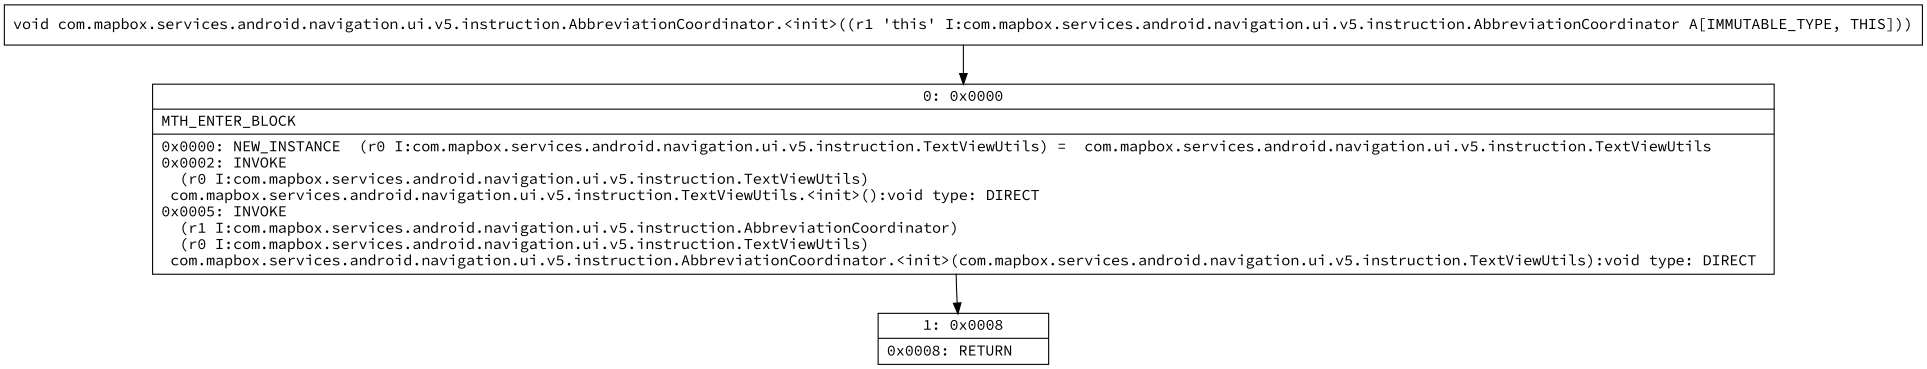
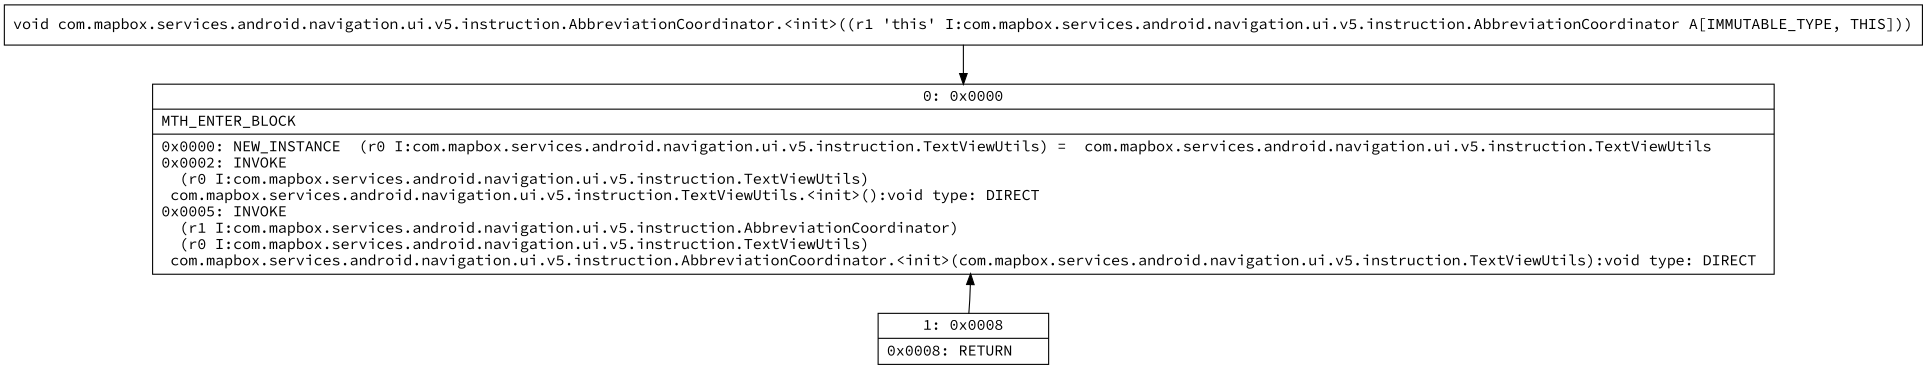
edge "0: 0x0000" -> "1: 0x0008": reversed
